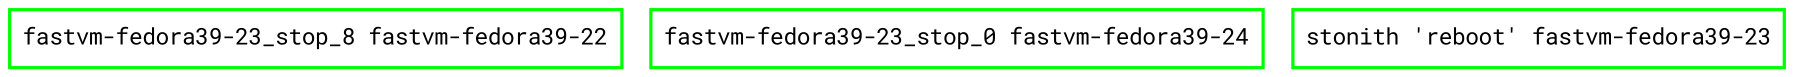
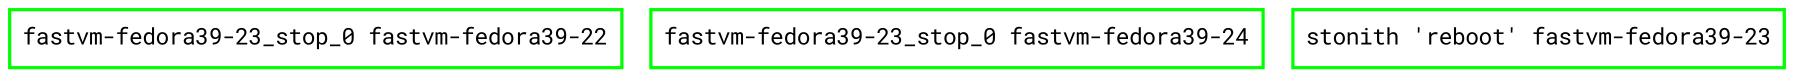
node "fastvm-fedora39-23_stop_8 fastvm-fedora39-22": label "fastvm-fedora39-23_stop_8 fastvm-fedora39-22" -> "fastvm-fedora39-23_stop_0 fastvm-fedora39-22"
